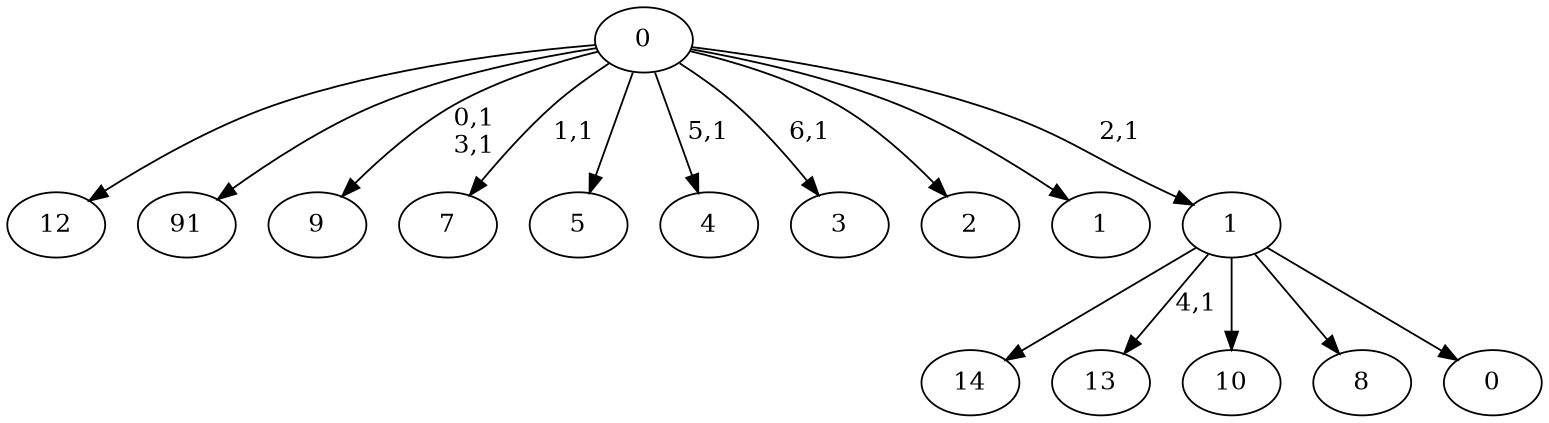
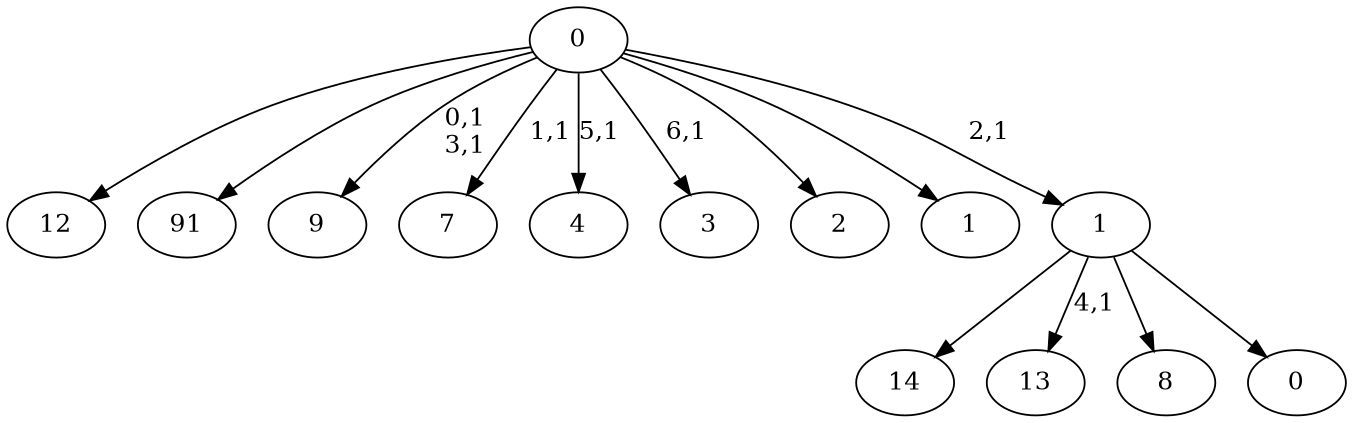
node "5": removed
node "10": removed
